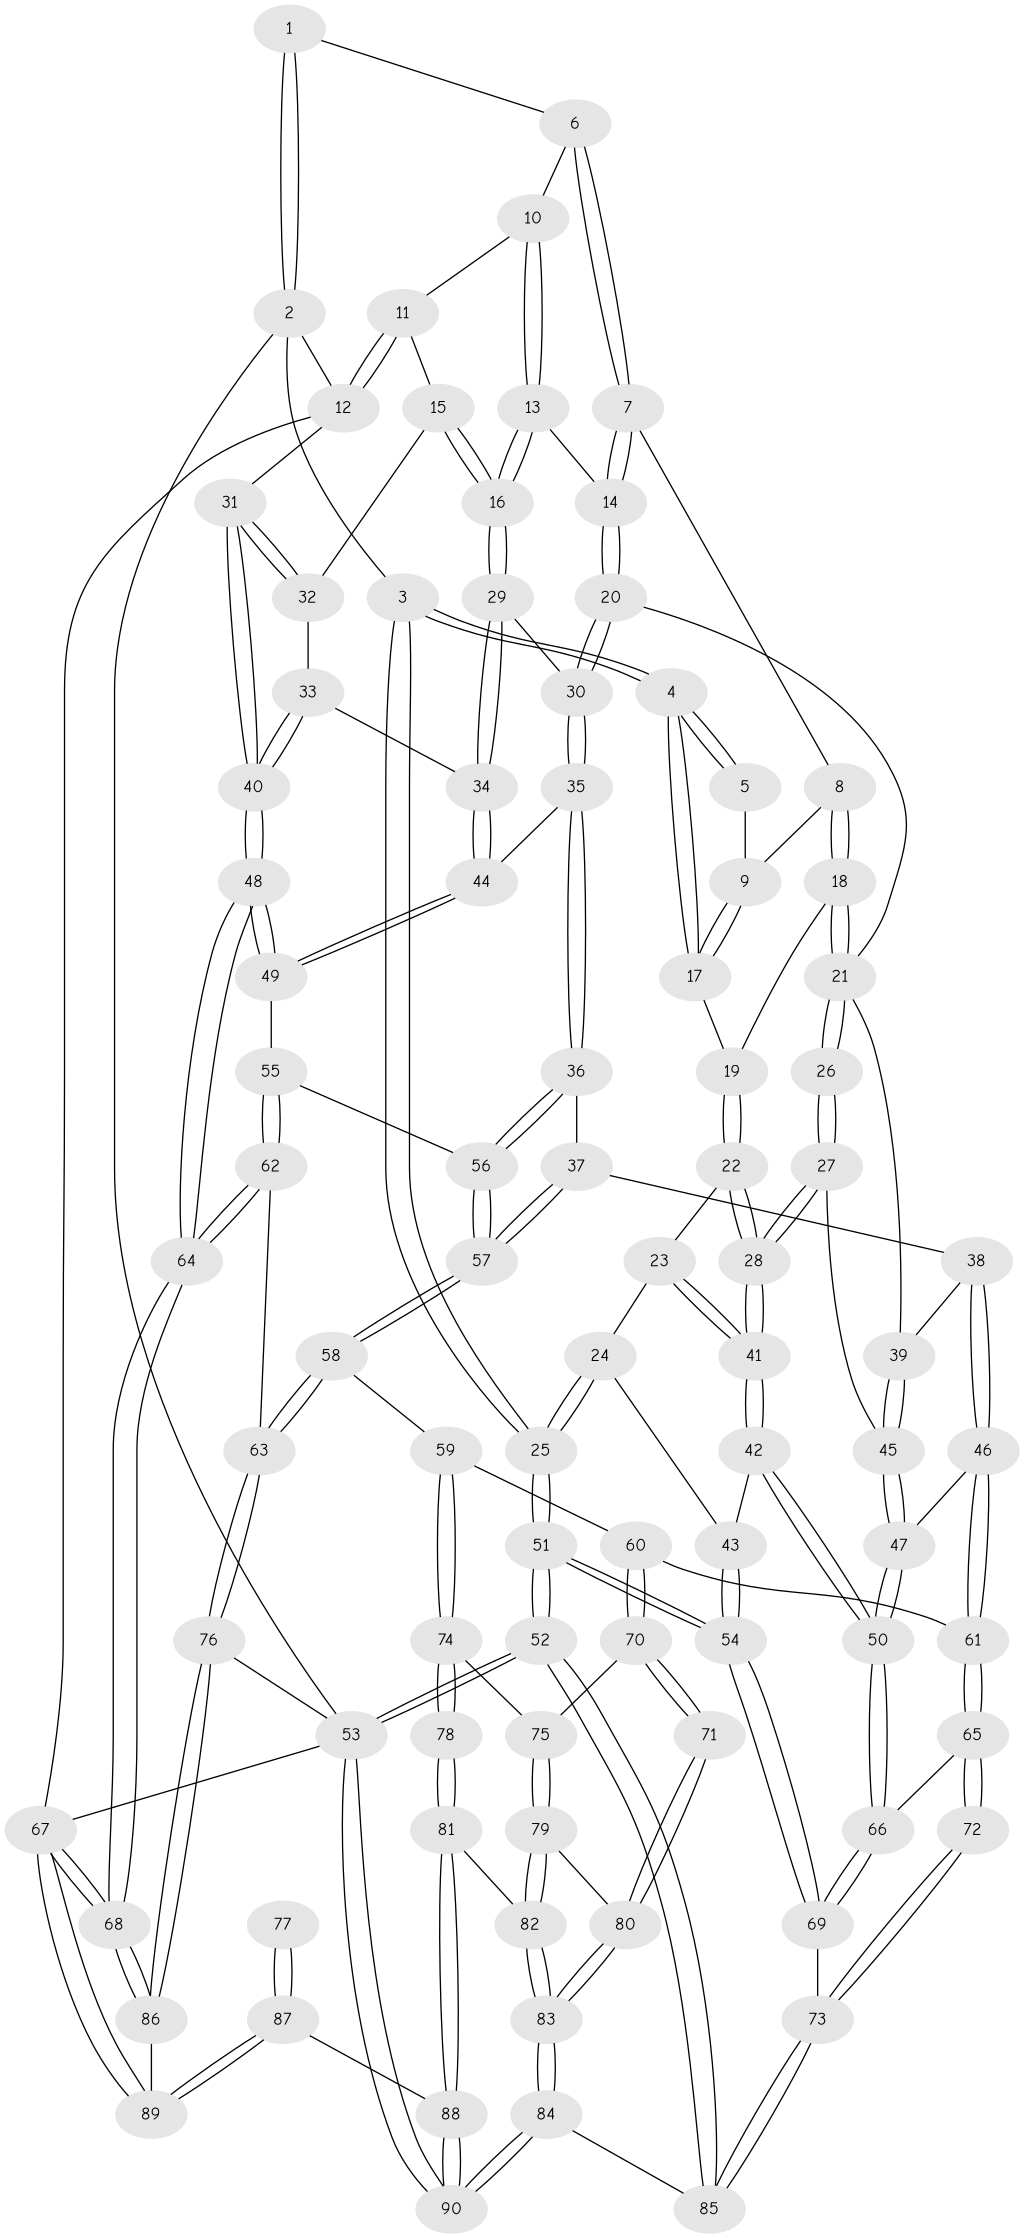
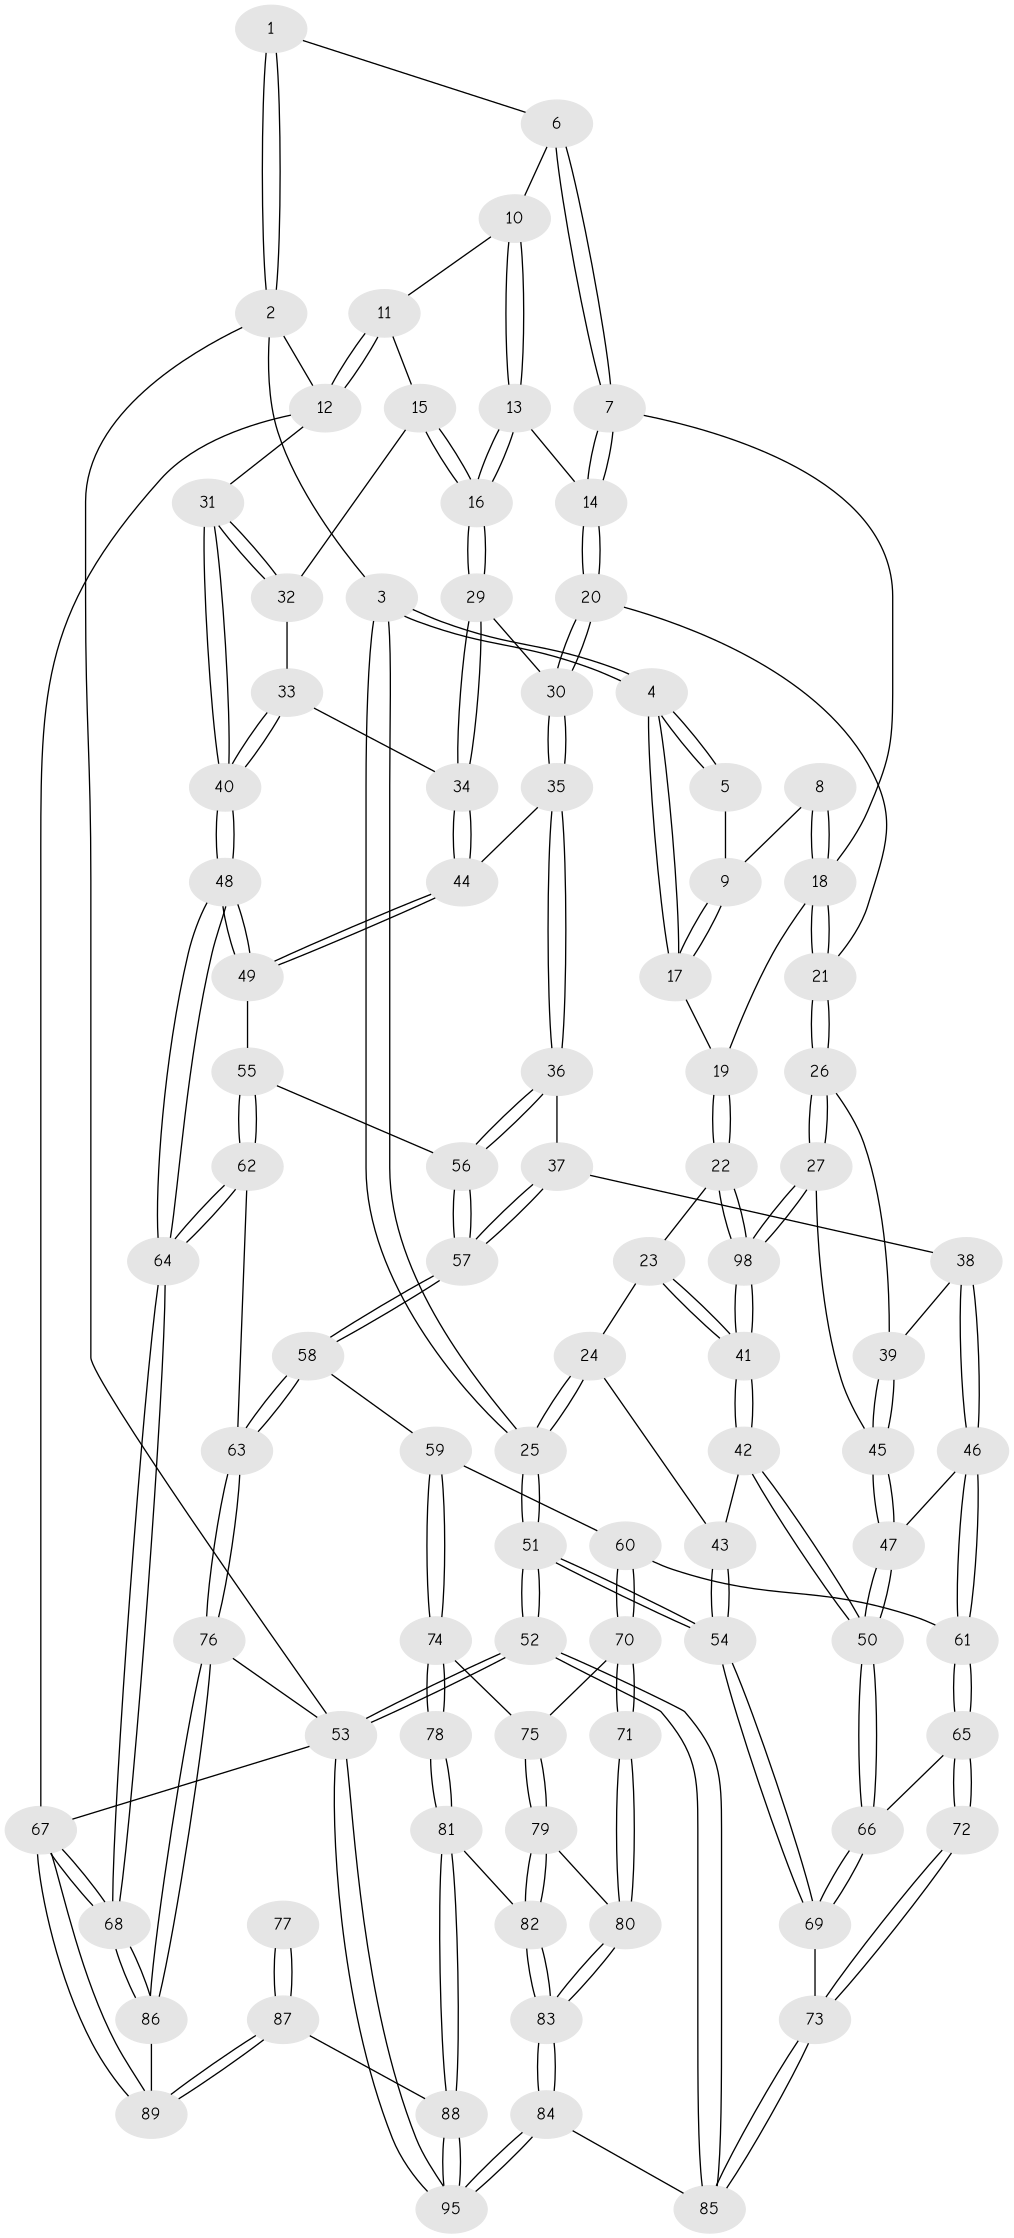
edge "7" -- "8": now "7" -- "18"
edge "21" -- "39": now "26" -- "39"
node "28": label "28" -> "98"
node "90": label "90" -> "95"
